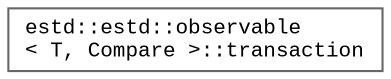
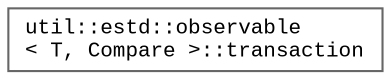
node "estd::estd::observable < T, Compare >::transaction": label "estd::estd::observable < T, Compare >::transaction" -> "util::estd::observable < T, Compare >::transaction"
